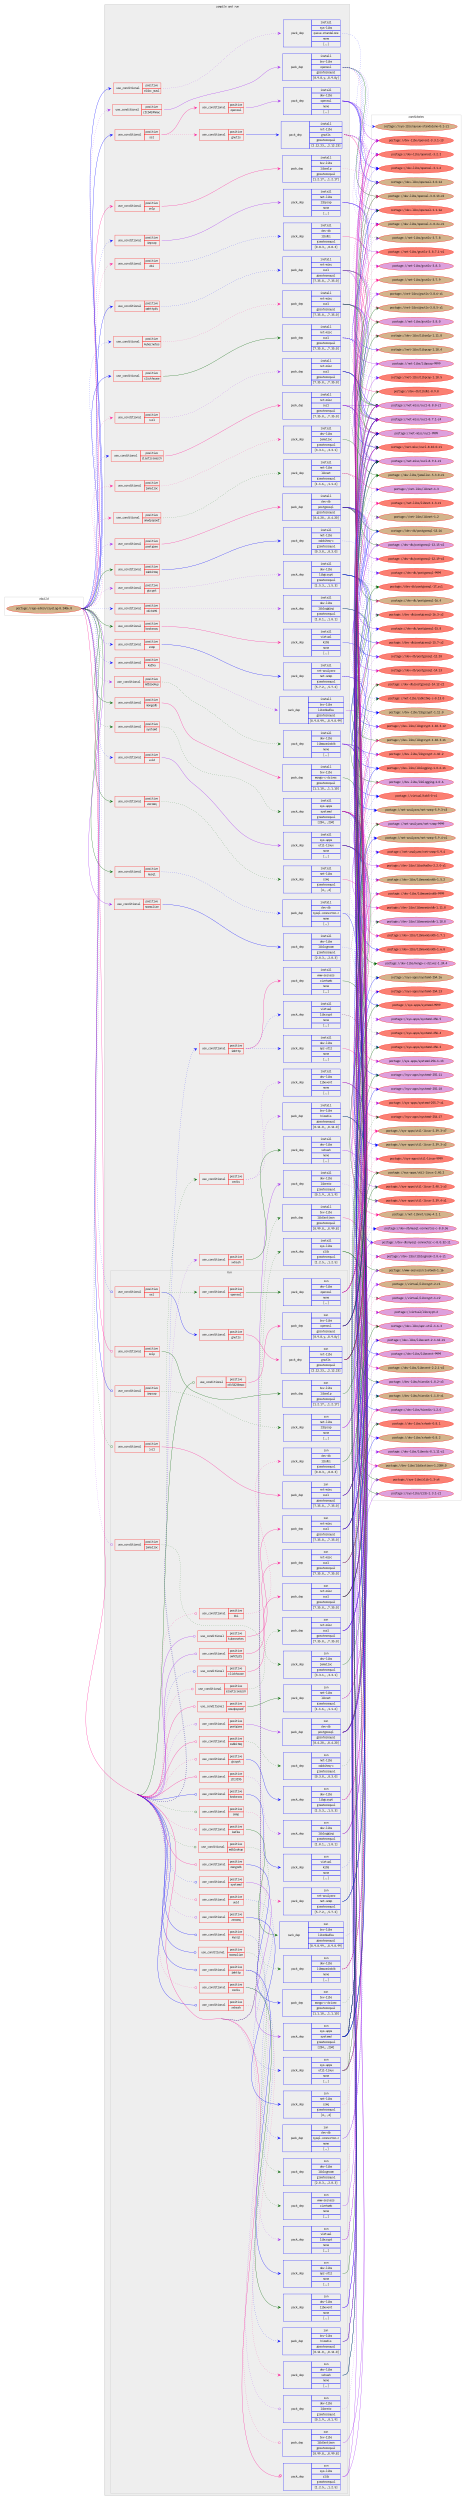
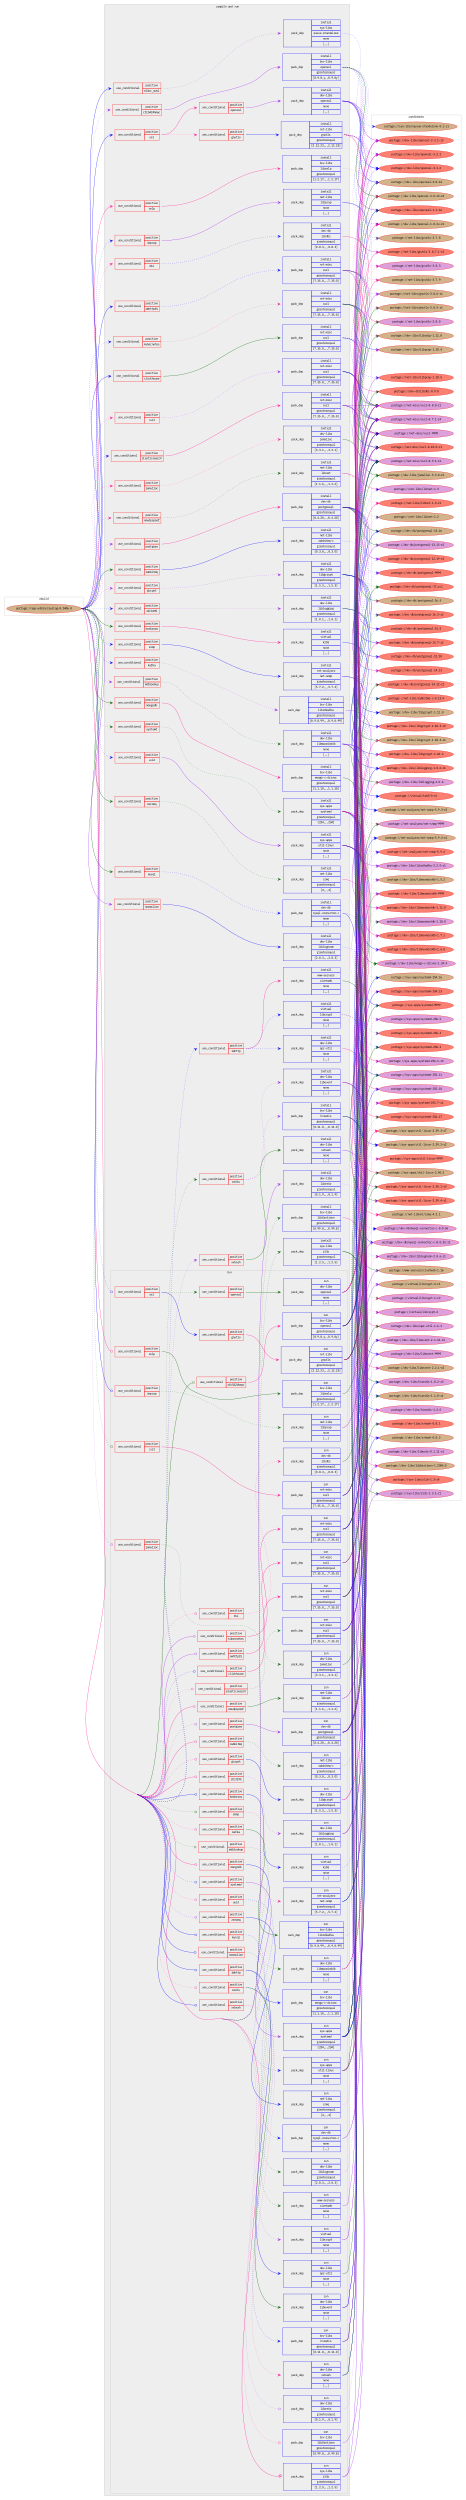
node "portage://net-libs/libpcap-9999": removed
node "portage://dev-libs/librdkafka-2.2.0-r1": fillcolor salmon -> plum
